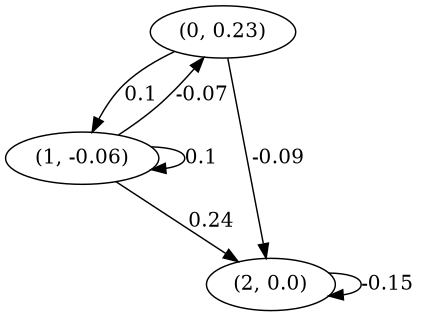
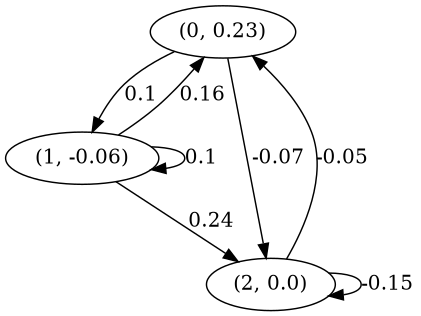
edge "(1, -0.06)" -> "(0, 0.23)": label "-0.07" -> "0.16"
edge "(2, 0.0)" -> "(0, 0.23)": added, label "-0.05"
edge "(0, 0.23)" -> "(2, 0.0)": label "-0.09" -> "-0.07"
